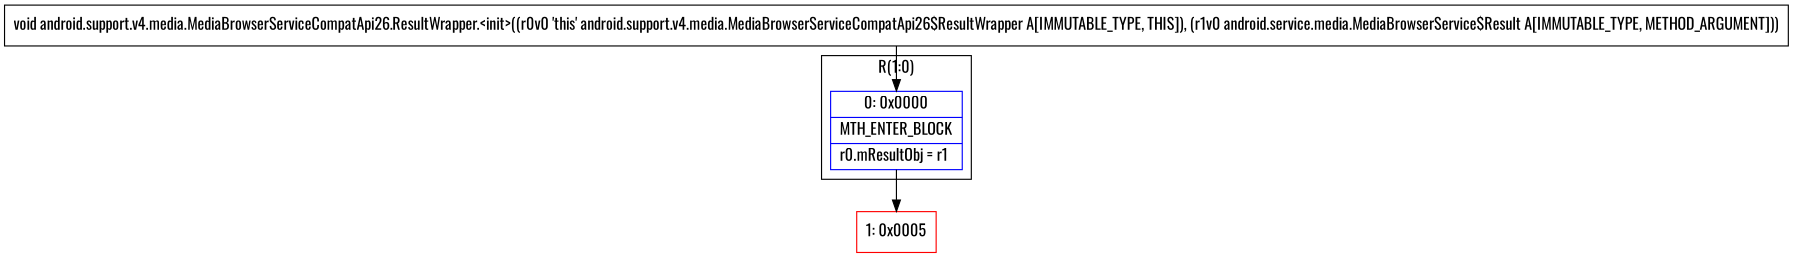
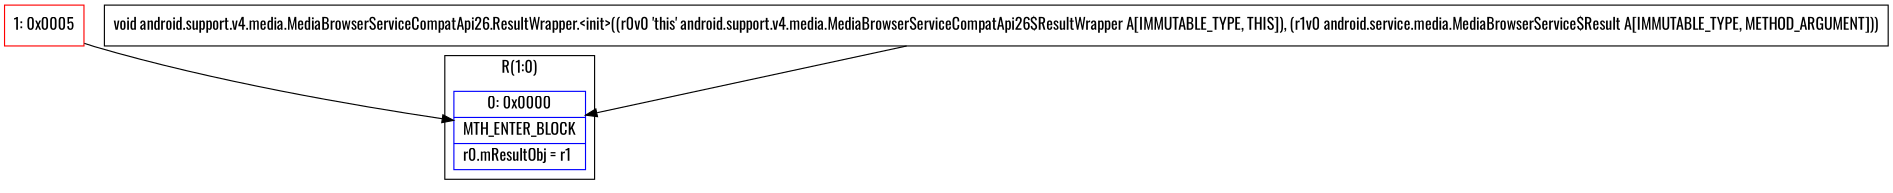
edge "0: 0x0000" -> "1: 0x0005": reversed
